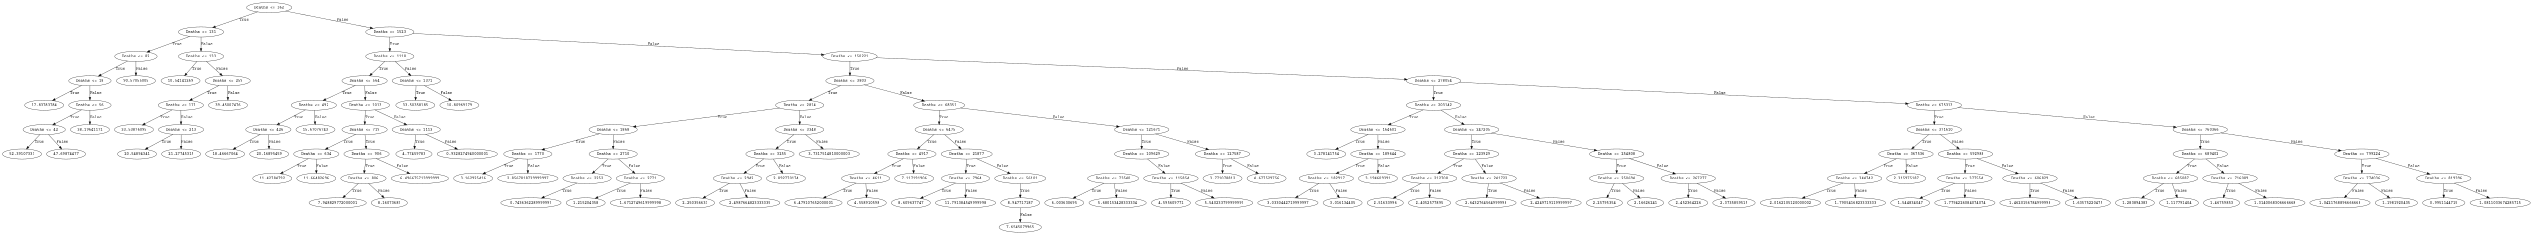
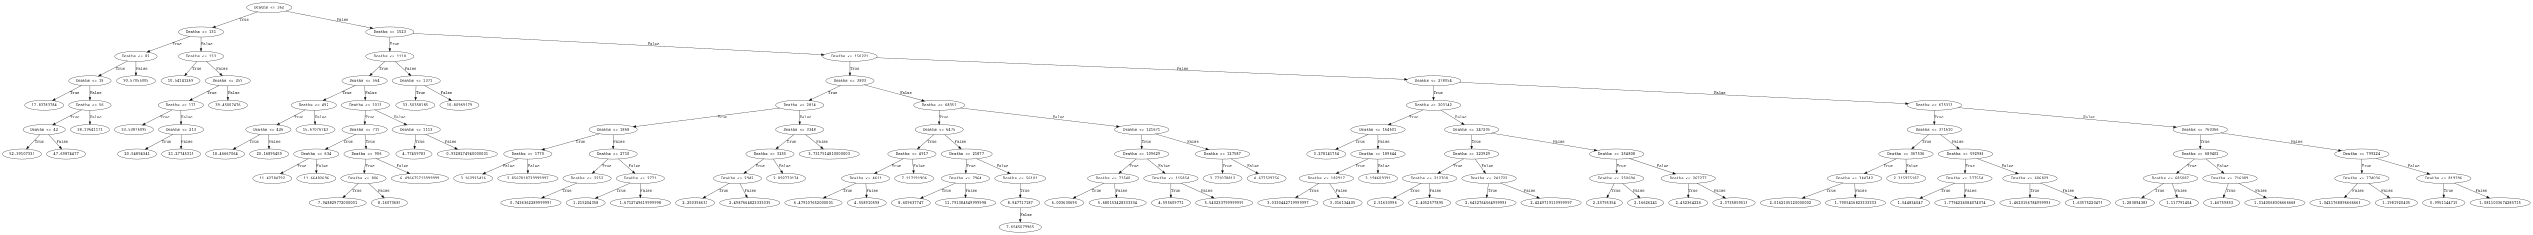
edge "Deaths <= 109629" -> "Deaths <= 73540": added, label "True"
edge "Deaths <= 1770" -> "3.162925416": label "True" -> "False"
